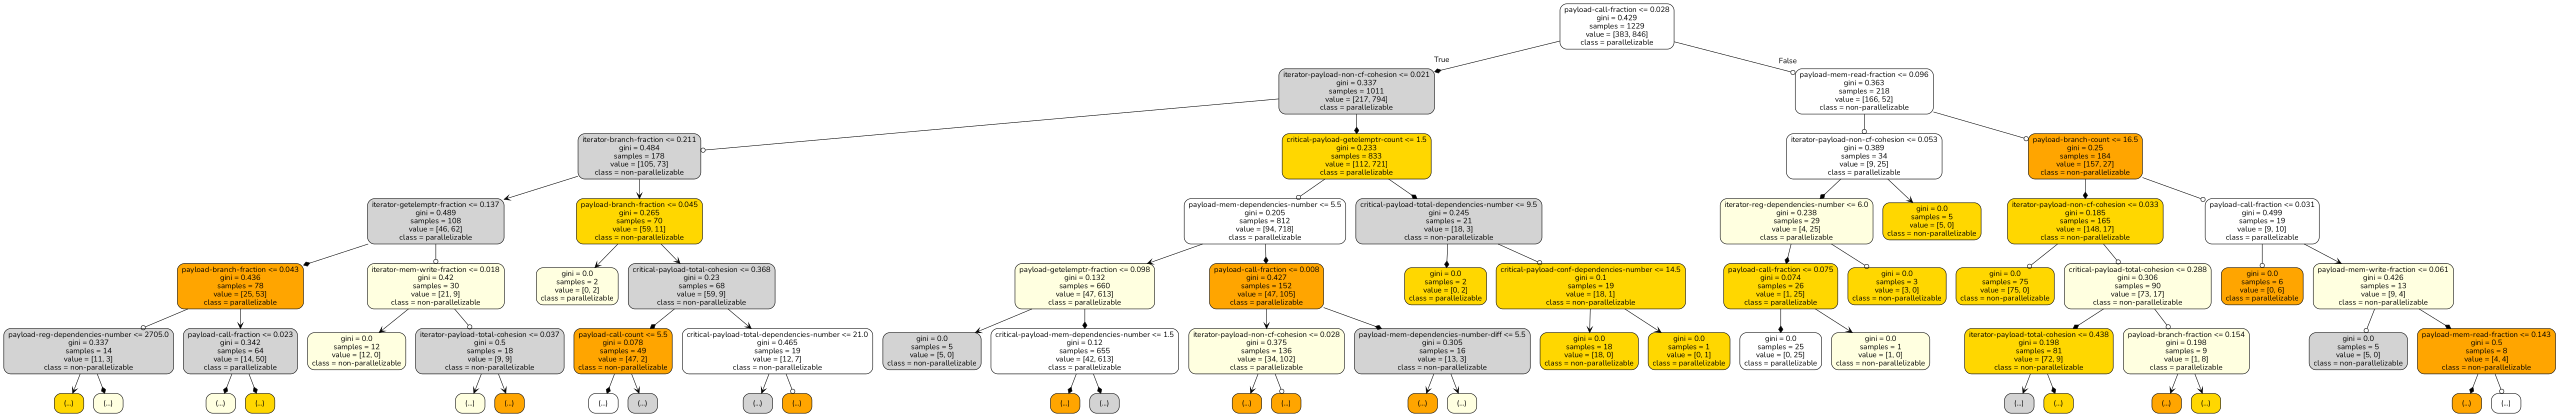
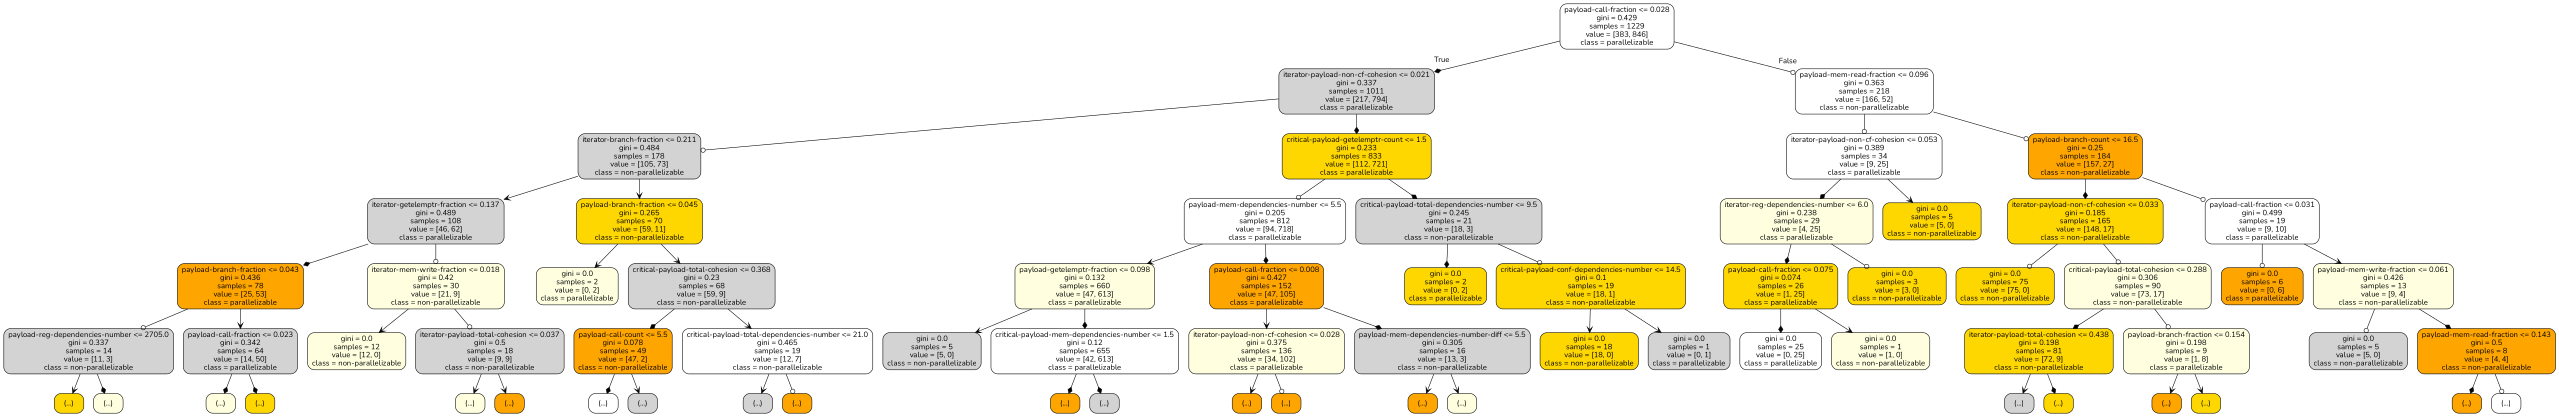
node "gini = 0.0 samples = 1 value = [0, 1] class = parallelizable": fillcolor gold -> lightgrey
